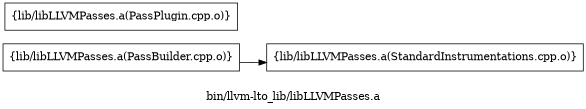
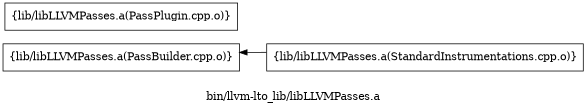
edge "{lib/libLLVMPasses.a(PassBuilder.cpp.o)}" -> "{lib/libLLVMPasses.a(StandardInstrumentations.cpp.o)}": reversed
